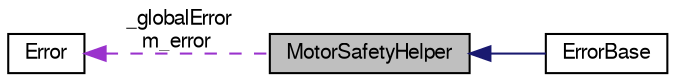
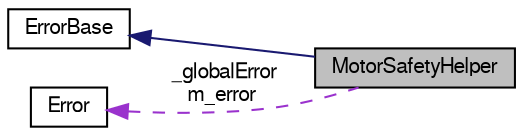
edge "ErrorBase" -> "MotorSafetyHelper": reversed
